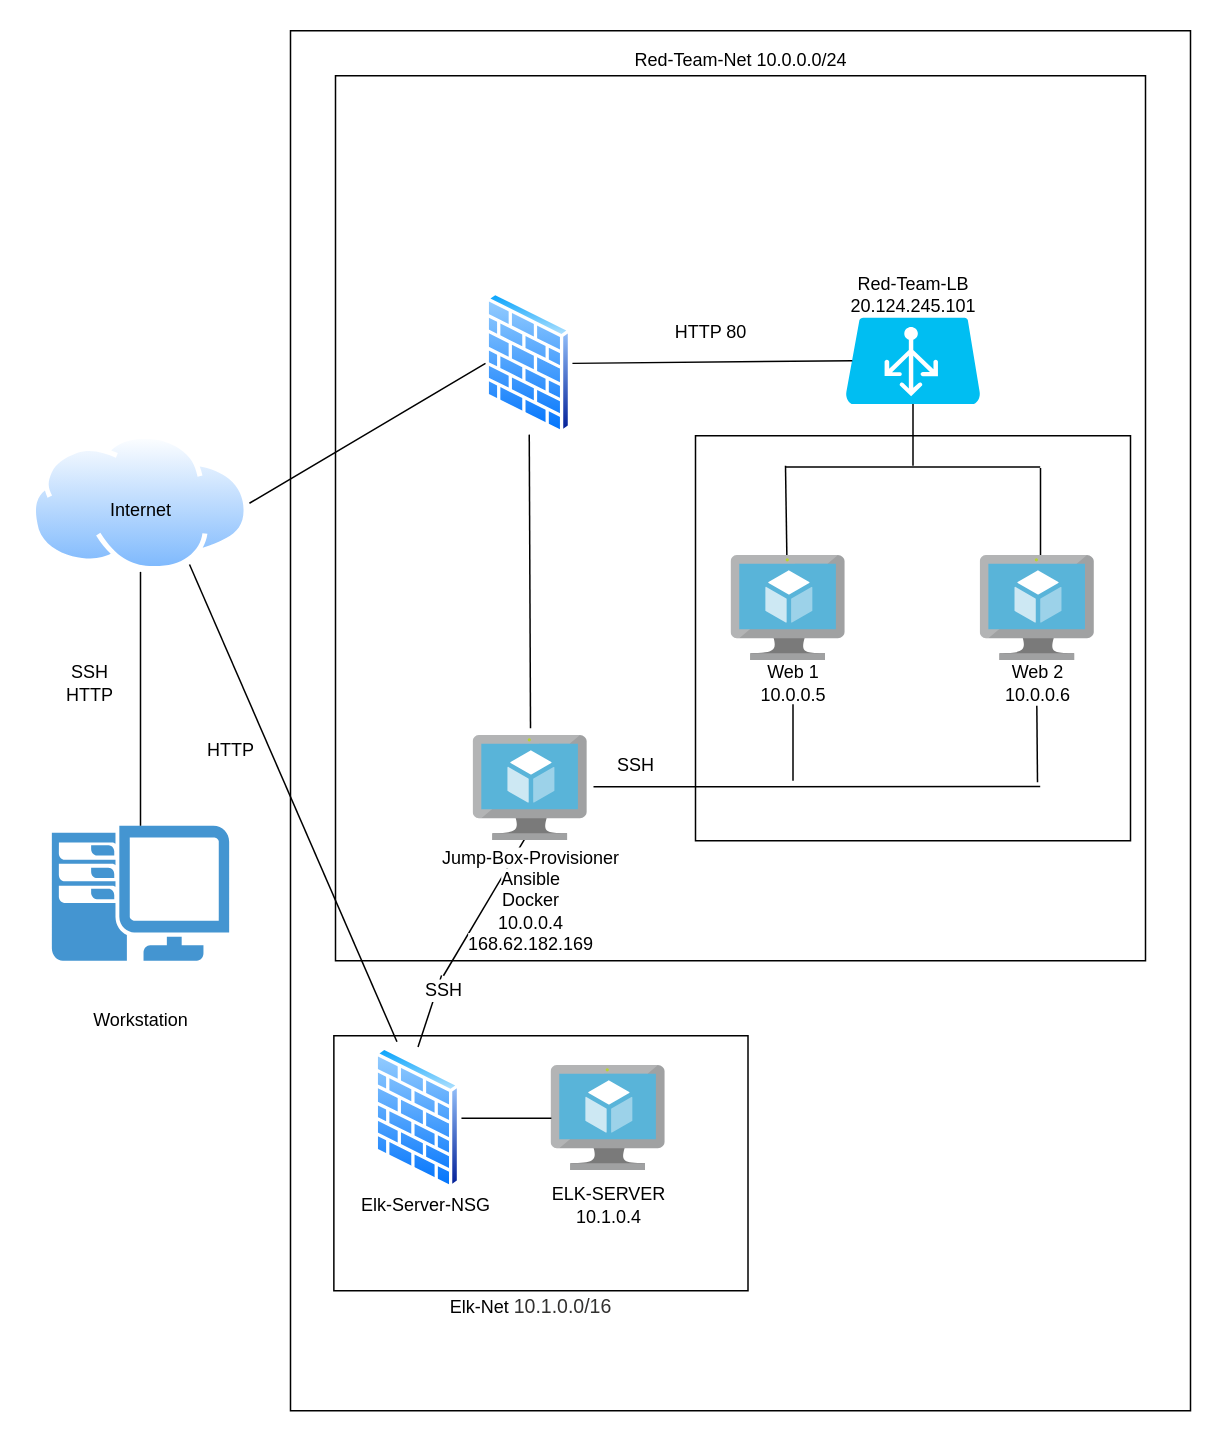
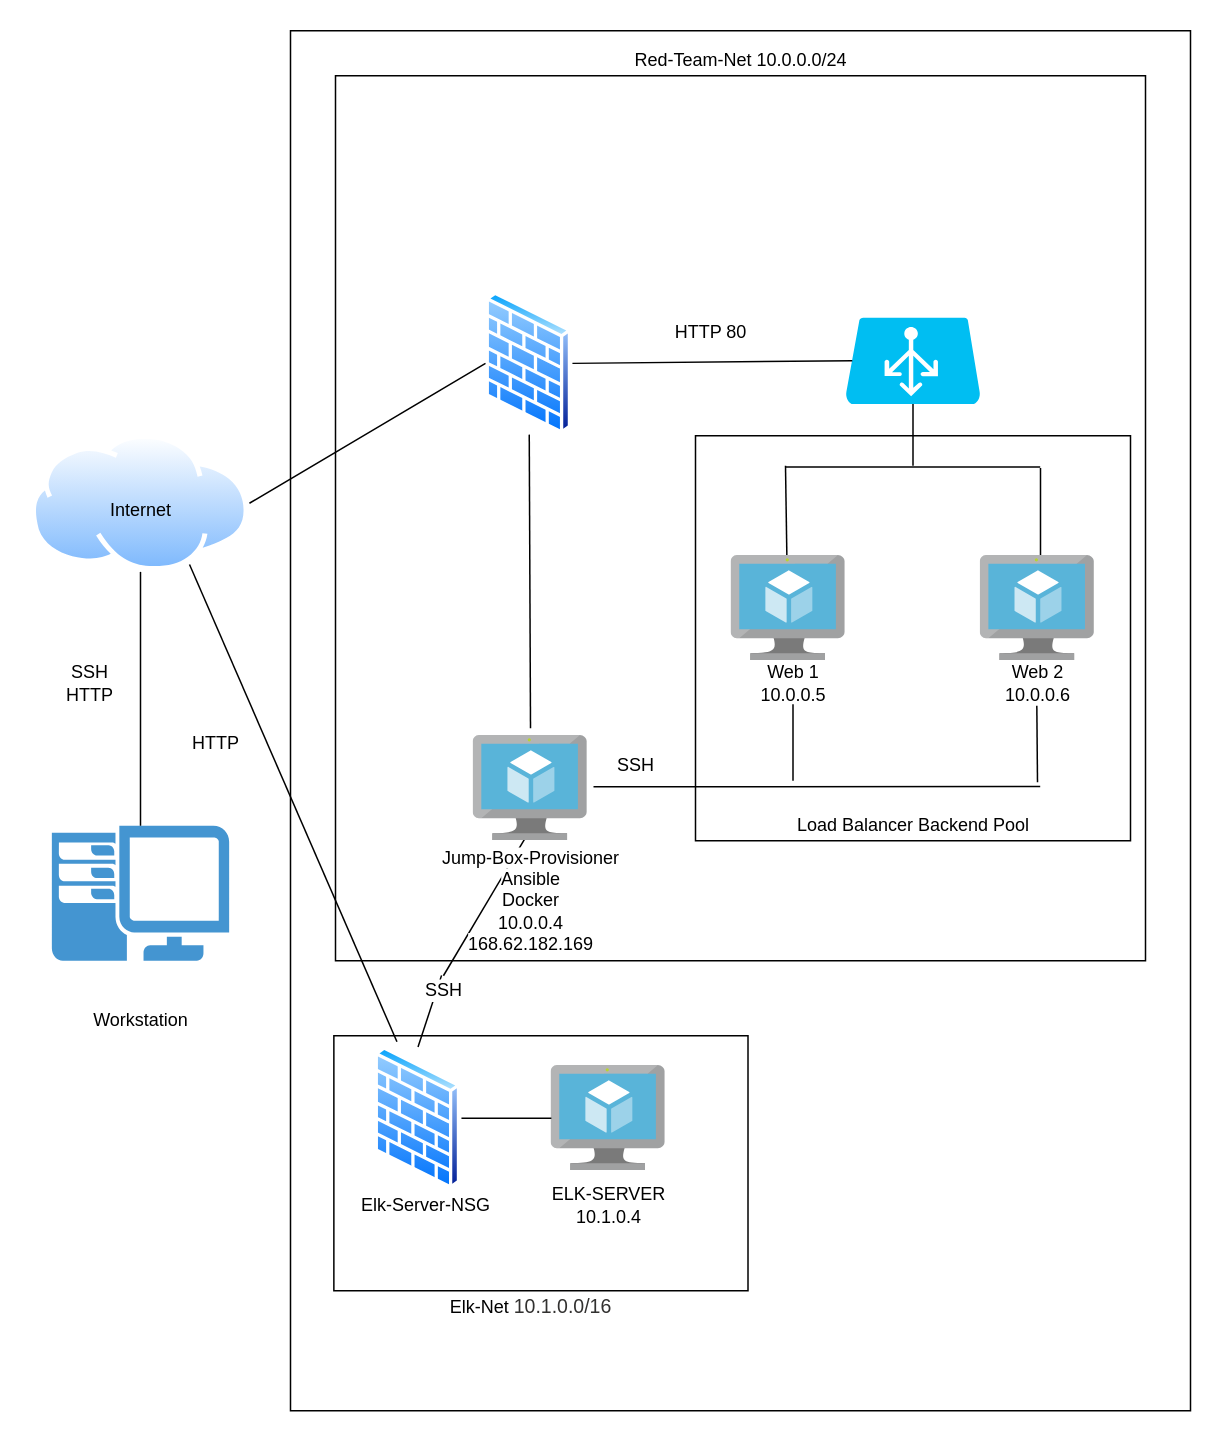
node "Red-Team-LB 20.124.245.101": removed
node "HTTP": moved (230, 751) -> (215, 743)
node "Load Balancer Backend Pool": added
